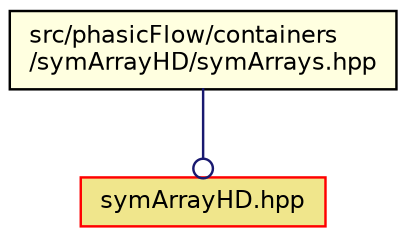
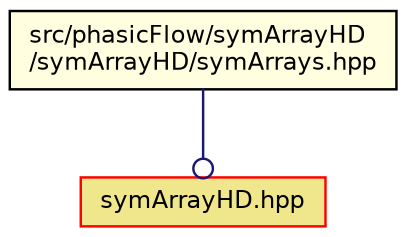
node "src/phasicFlow/containers /symArrayHD/symArrays.hpp": label "src/phasicFlow/containers /symArrayHD/symArrays.hpp" -> "src/phasicFlow/symArrayHD /symArrayHD/symArrays.hpp"
